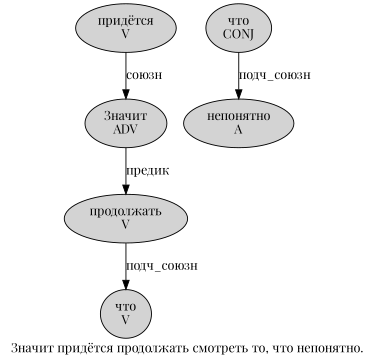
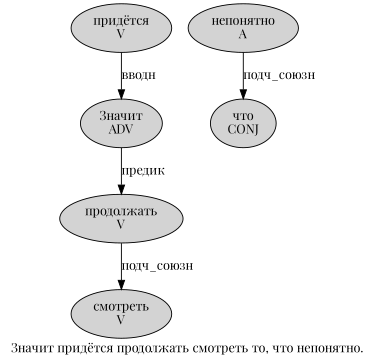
edge "что CONJ" -> "непонятно A": reversed
edge "придётся V" -> "Значит ADV": label "союзн" -> "вводн"
node "что V": label "что V" -> "смотреть V"
